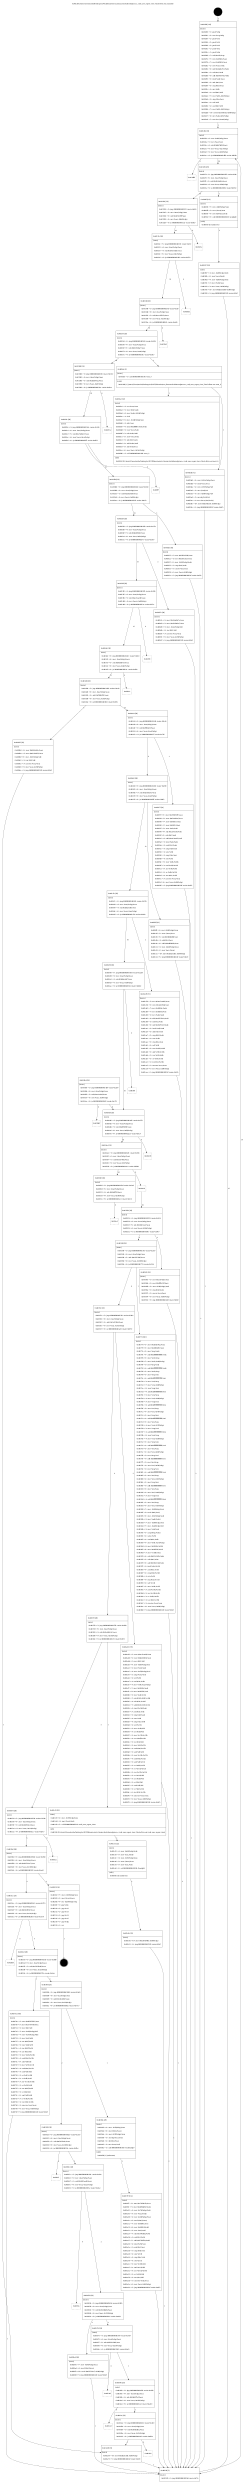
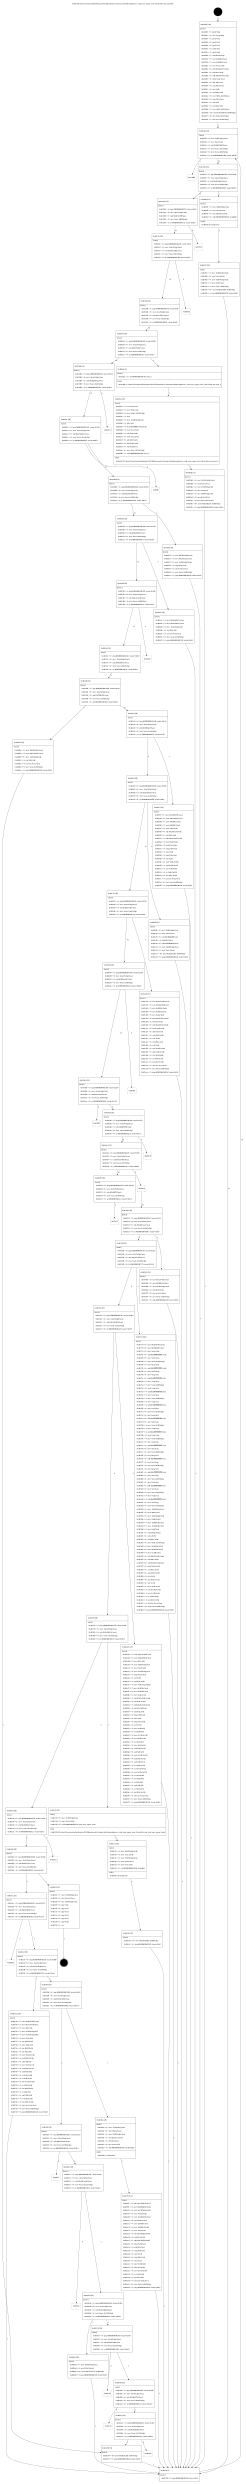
node "0x4020c3": removed
edge "0x401b9c [5]" -> "0x401bd5 [42]": now "0x401ba1 [52]" -> "0x401bd5 [42]"
node "0x4021c1": removed
edge "0x401498 [28]" -> "0x4014d0 [28]": now "0x401498 [28]" -> "0x4014b4 [28]"
